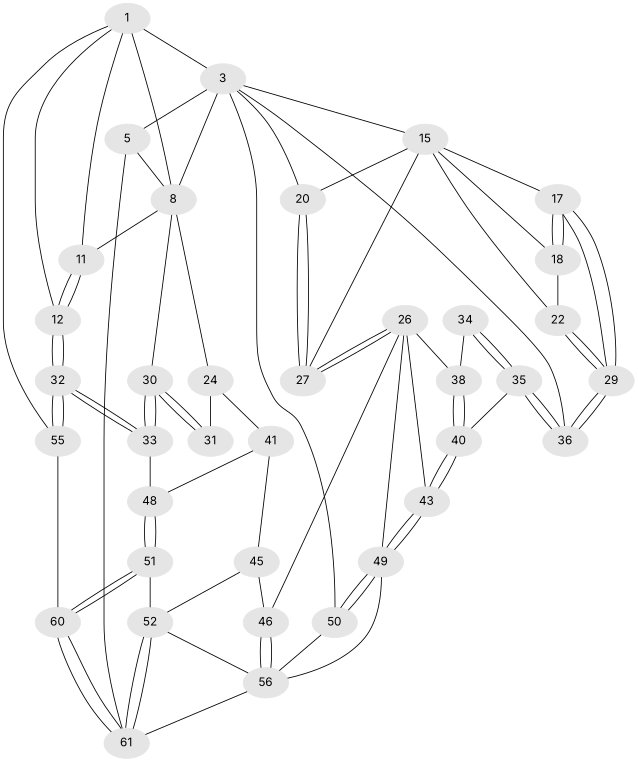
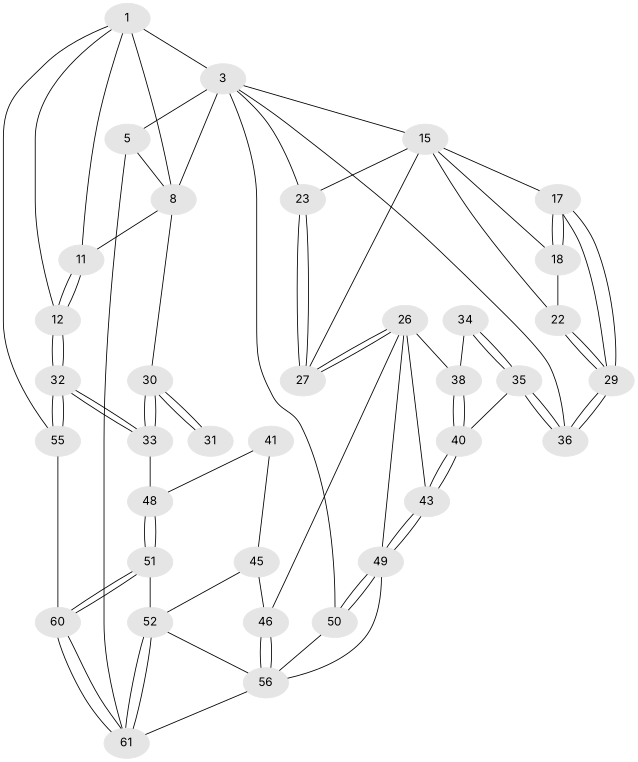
node "20": label "20" -> "23"
node "24": removed
